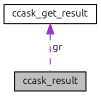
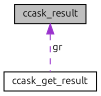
edge "ccask_result" -> "ccask_get_result": reversed
